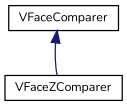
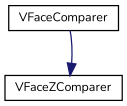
edge "VFaceZComparer" -> "VFaceComparer": reversed
